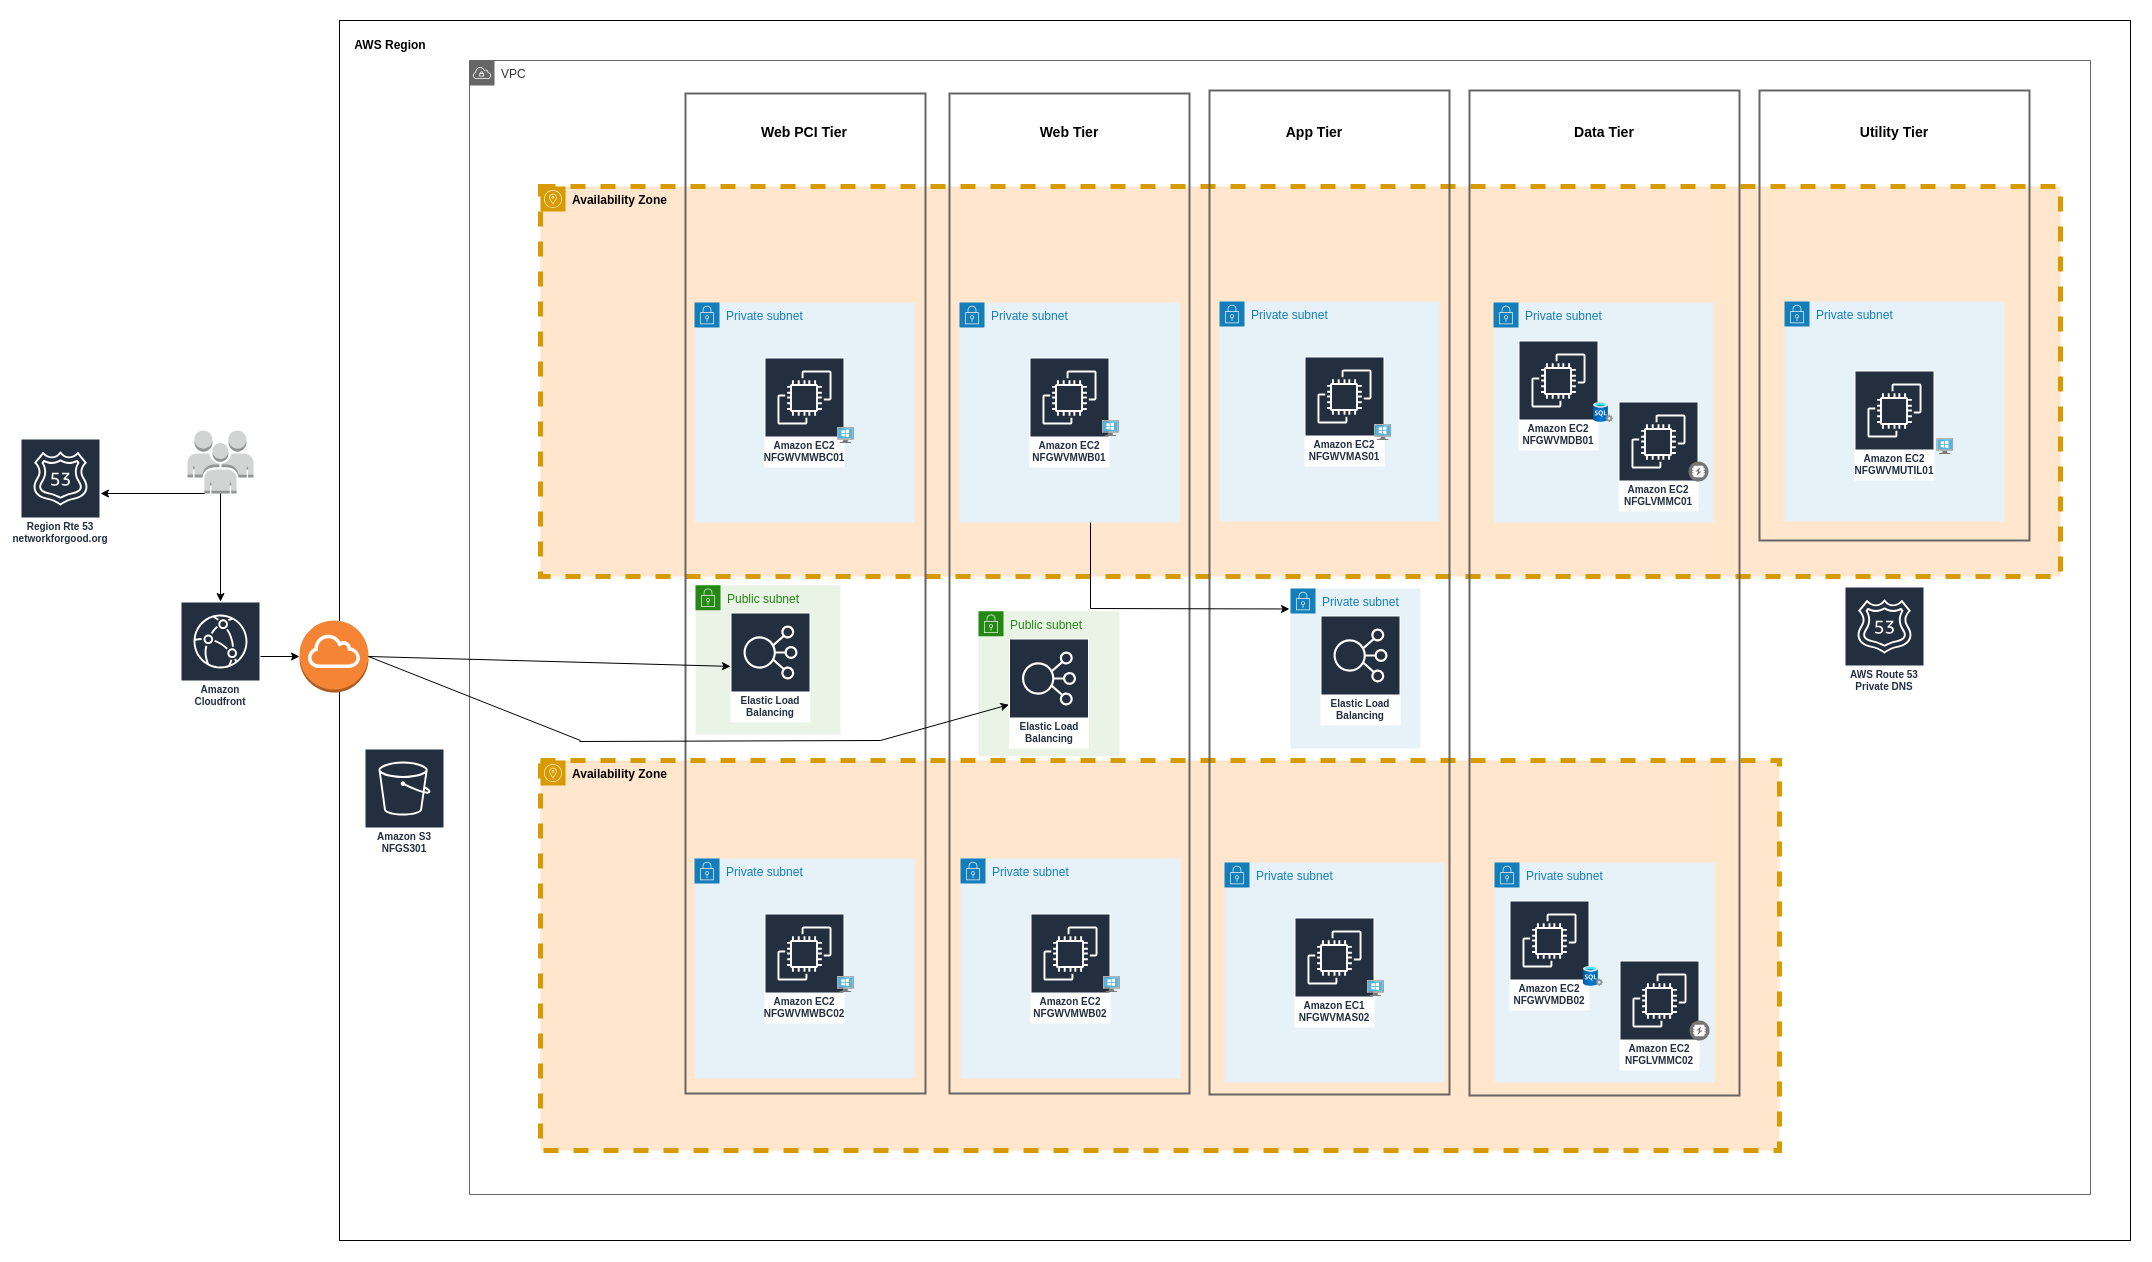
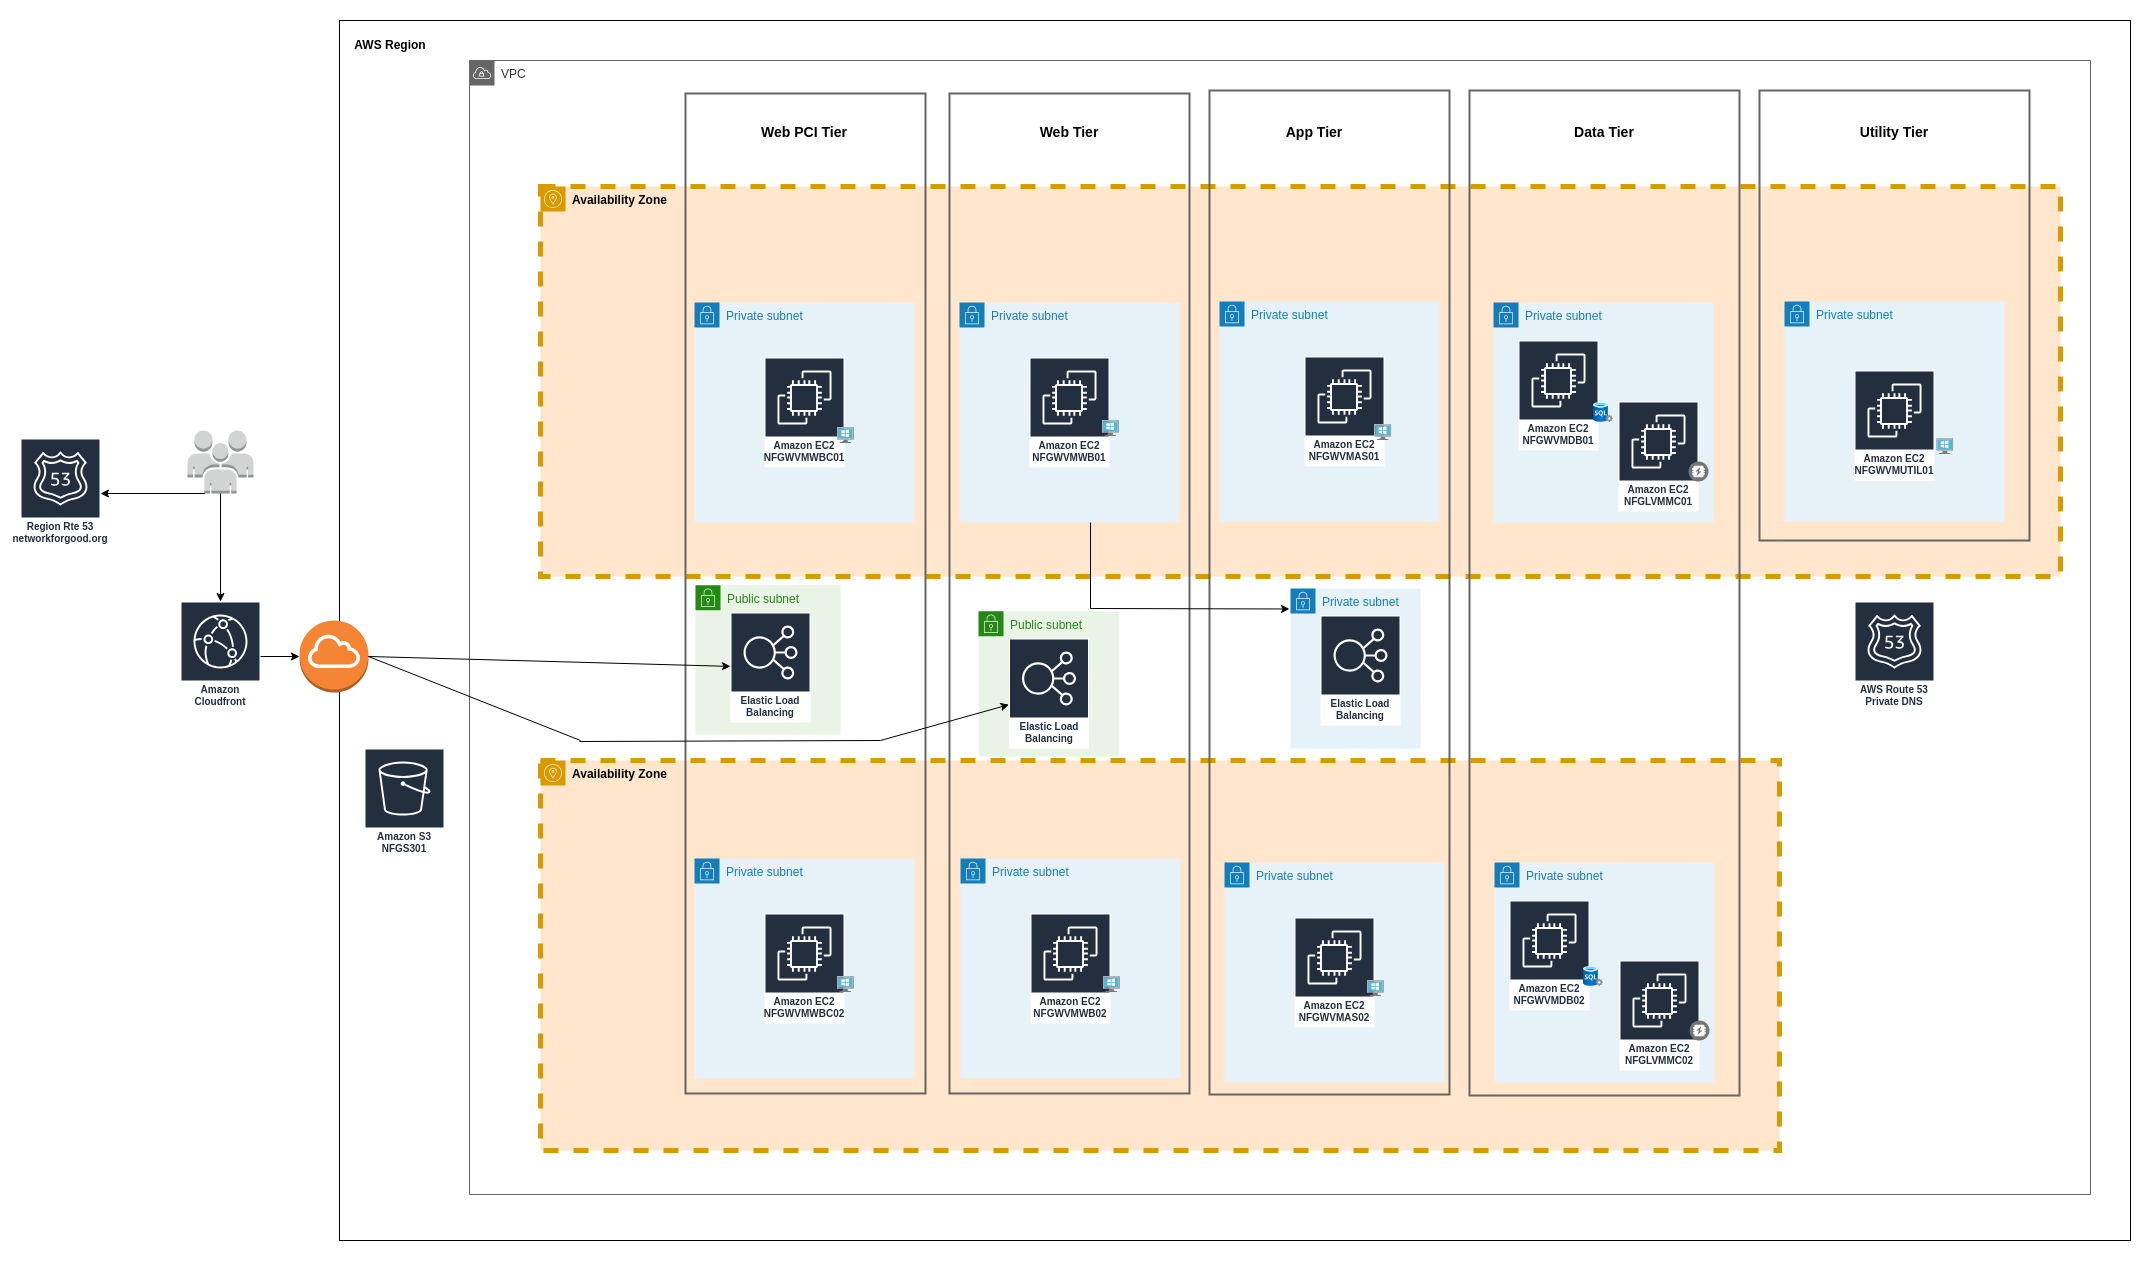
node "AWS Route 53 Private DNS": moved (1885, 642) -> (1895, 657)
node "Amazon EC1 NFGWVMAS02": label "Amazon EC1 NFGWVMAS02" -> "Amazon EC2 NFGWVMAS02"
